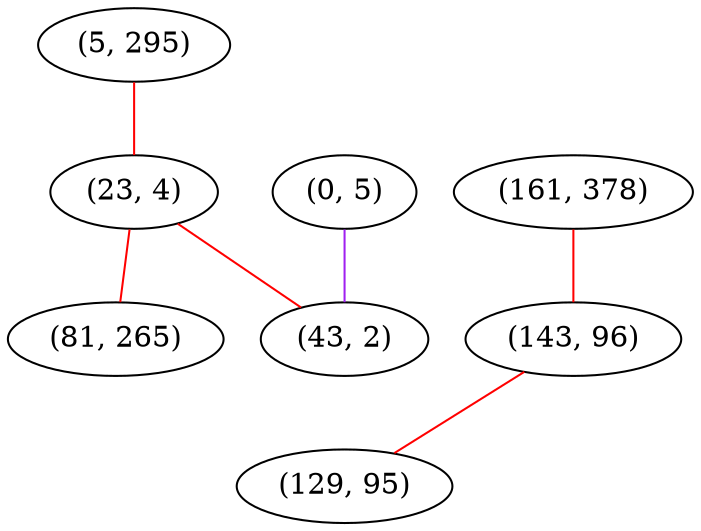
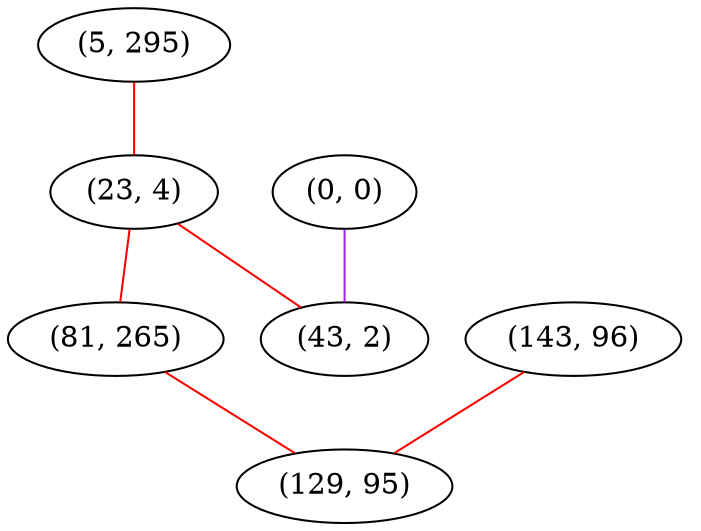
node "(0, 5)": label "(0, 5)" -> "(0, 0)"
node "(161, 378)": removed
edge "(81, 265)" -- "(129, 95)": added
